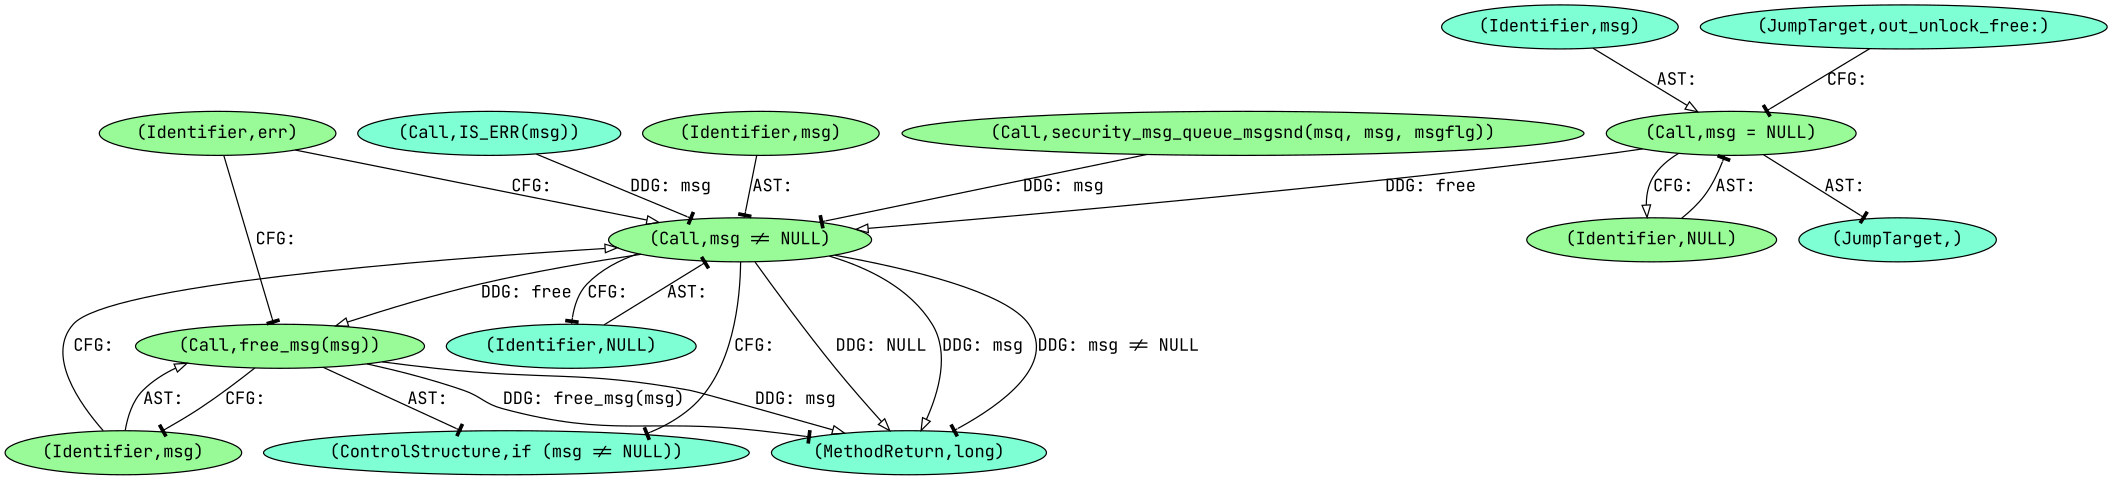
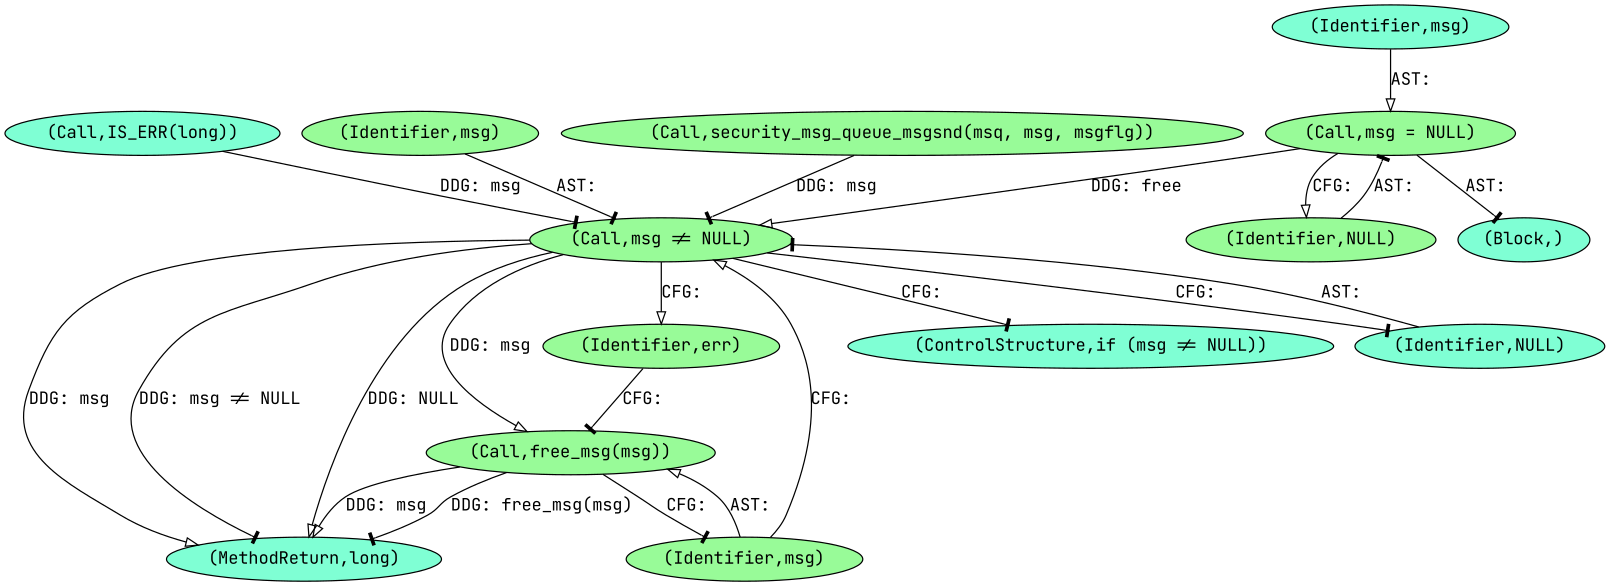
node "(JumpTarget,out_unlock_free:)": removed
node "(Call,IS_ERR(msg))": label "(Call,IS_ERR(msg))" -> "(Call,IS_ERR(long))"
edge "(Identifier,err)" -> "(Call,msg != NULL)": reversed
node "(JumpTarget,)": label "(JumpTarget,)" -> "(Block,)"
edge "(Call,msg != NULL)" -> "(Call,free_msg(msg))": label "DDG: free" -> "DDG: msg"
edge "(Call,free_msg(msg))" -> "(ControlStructure,if (msg != NULL))": removed, label "AST:"
